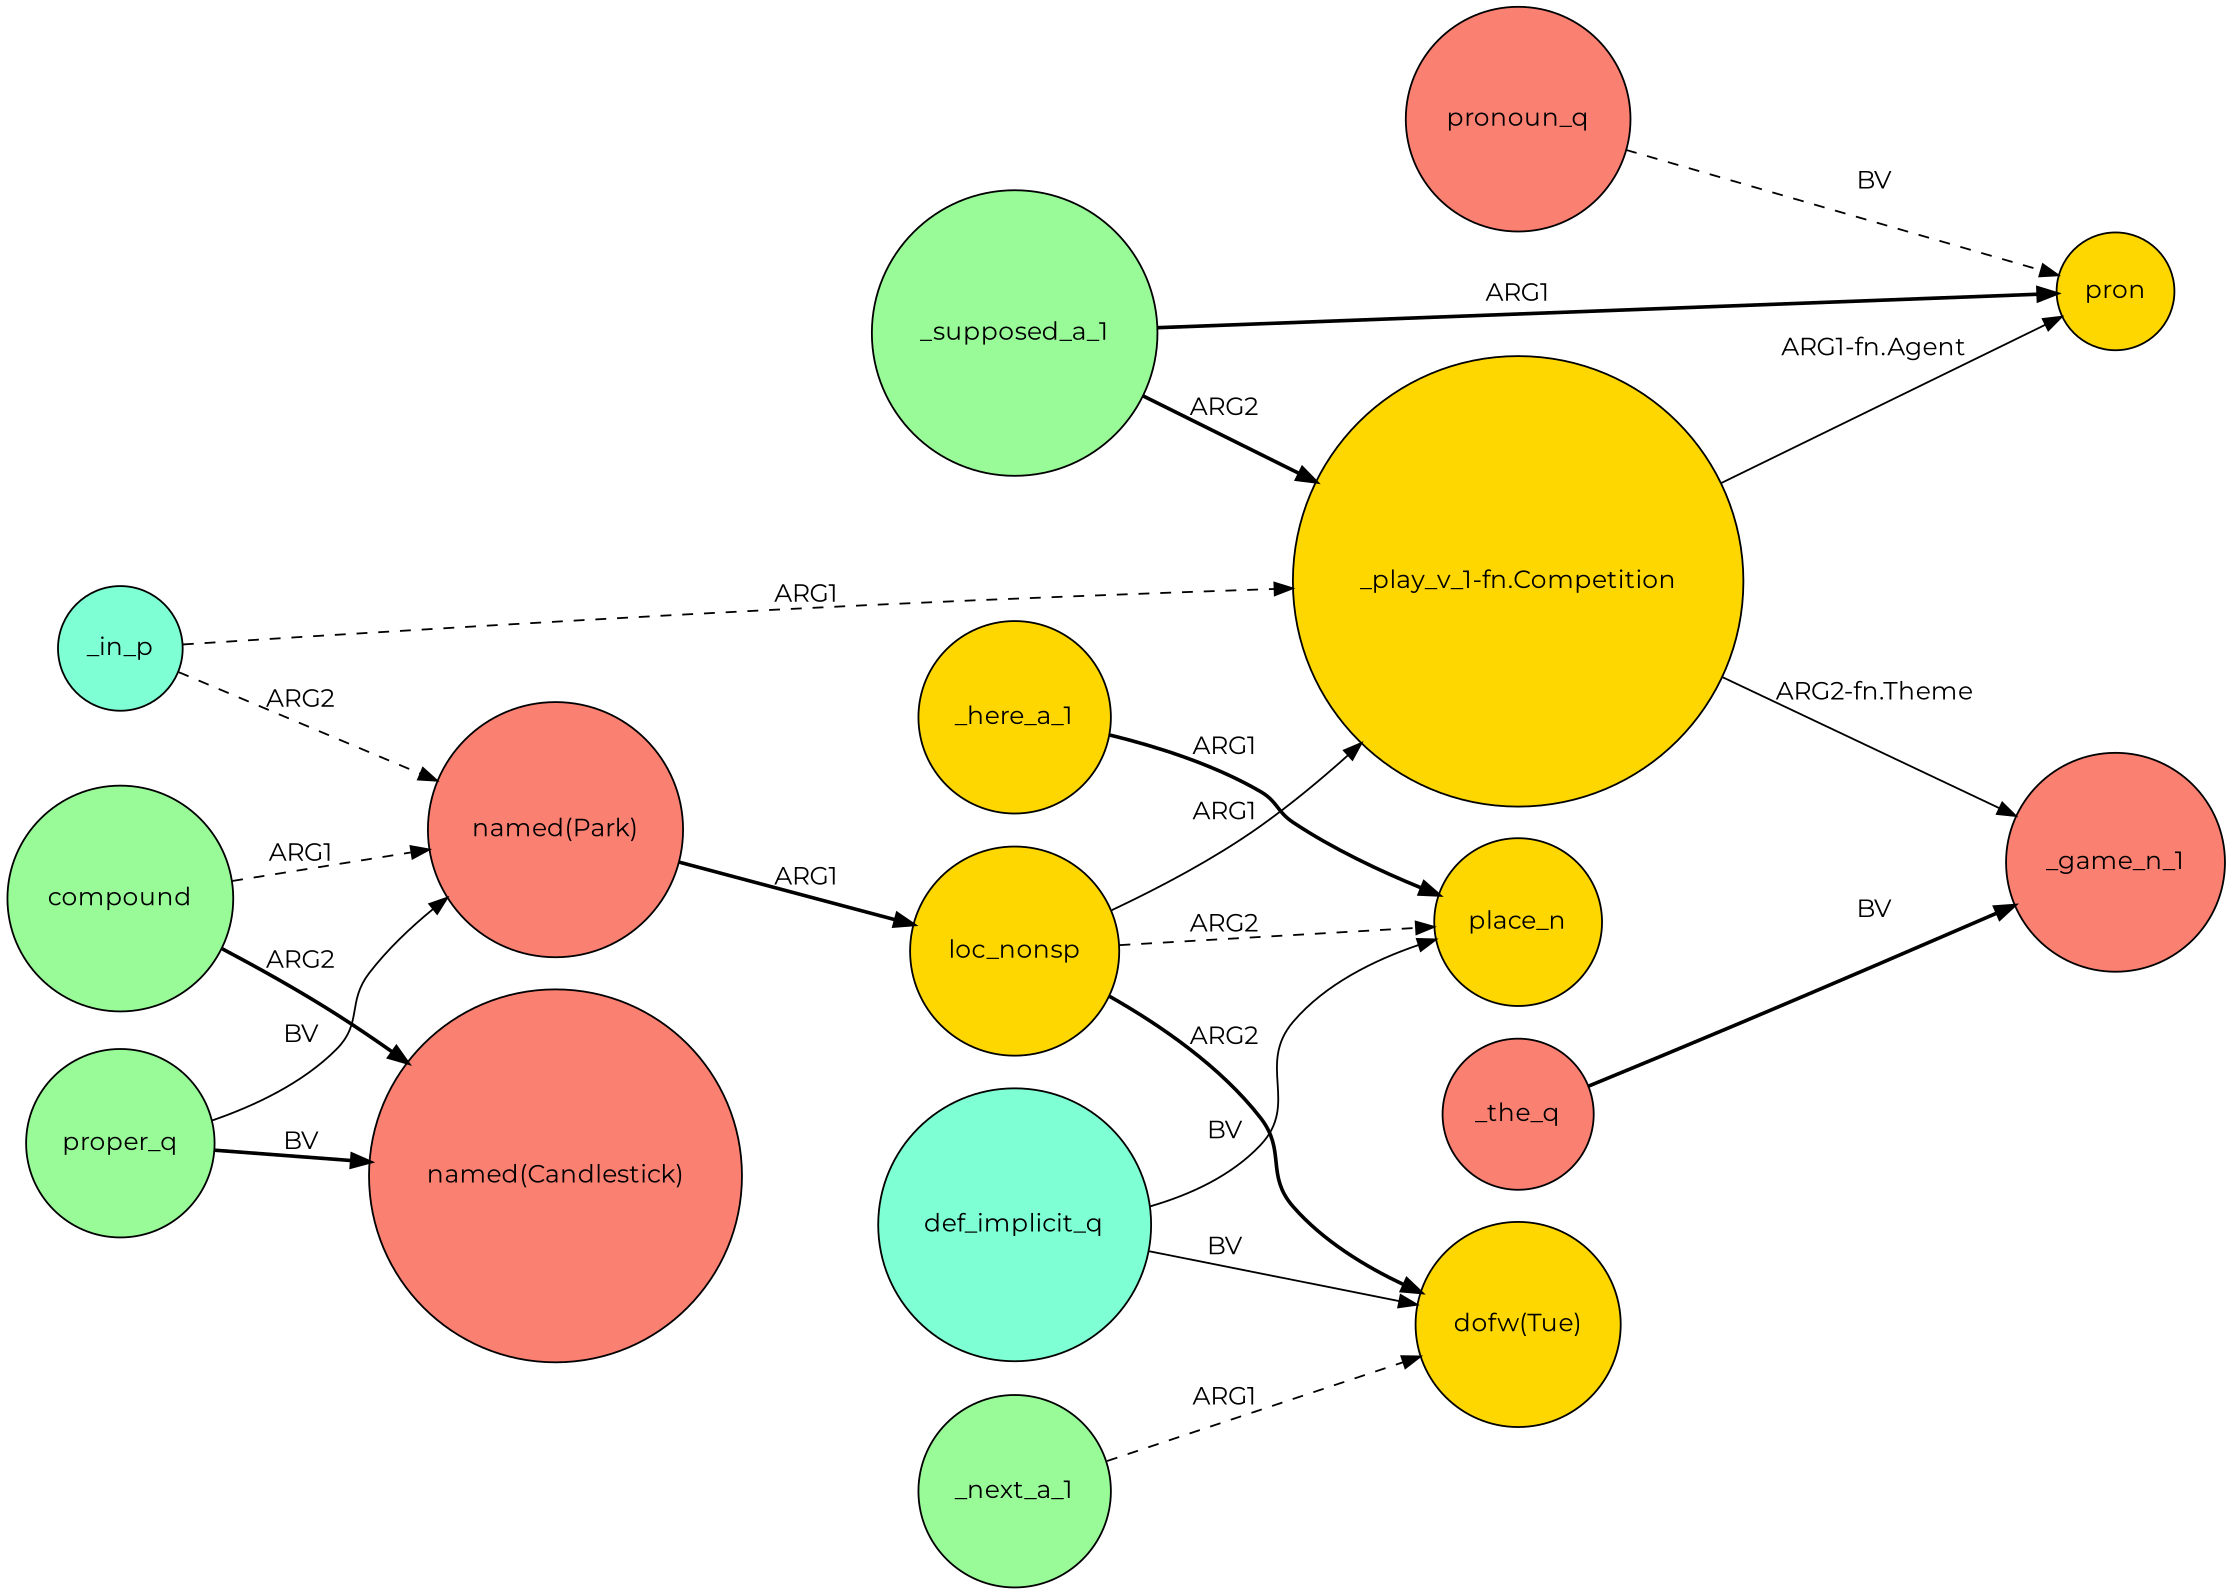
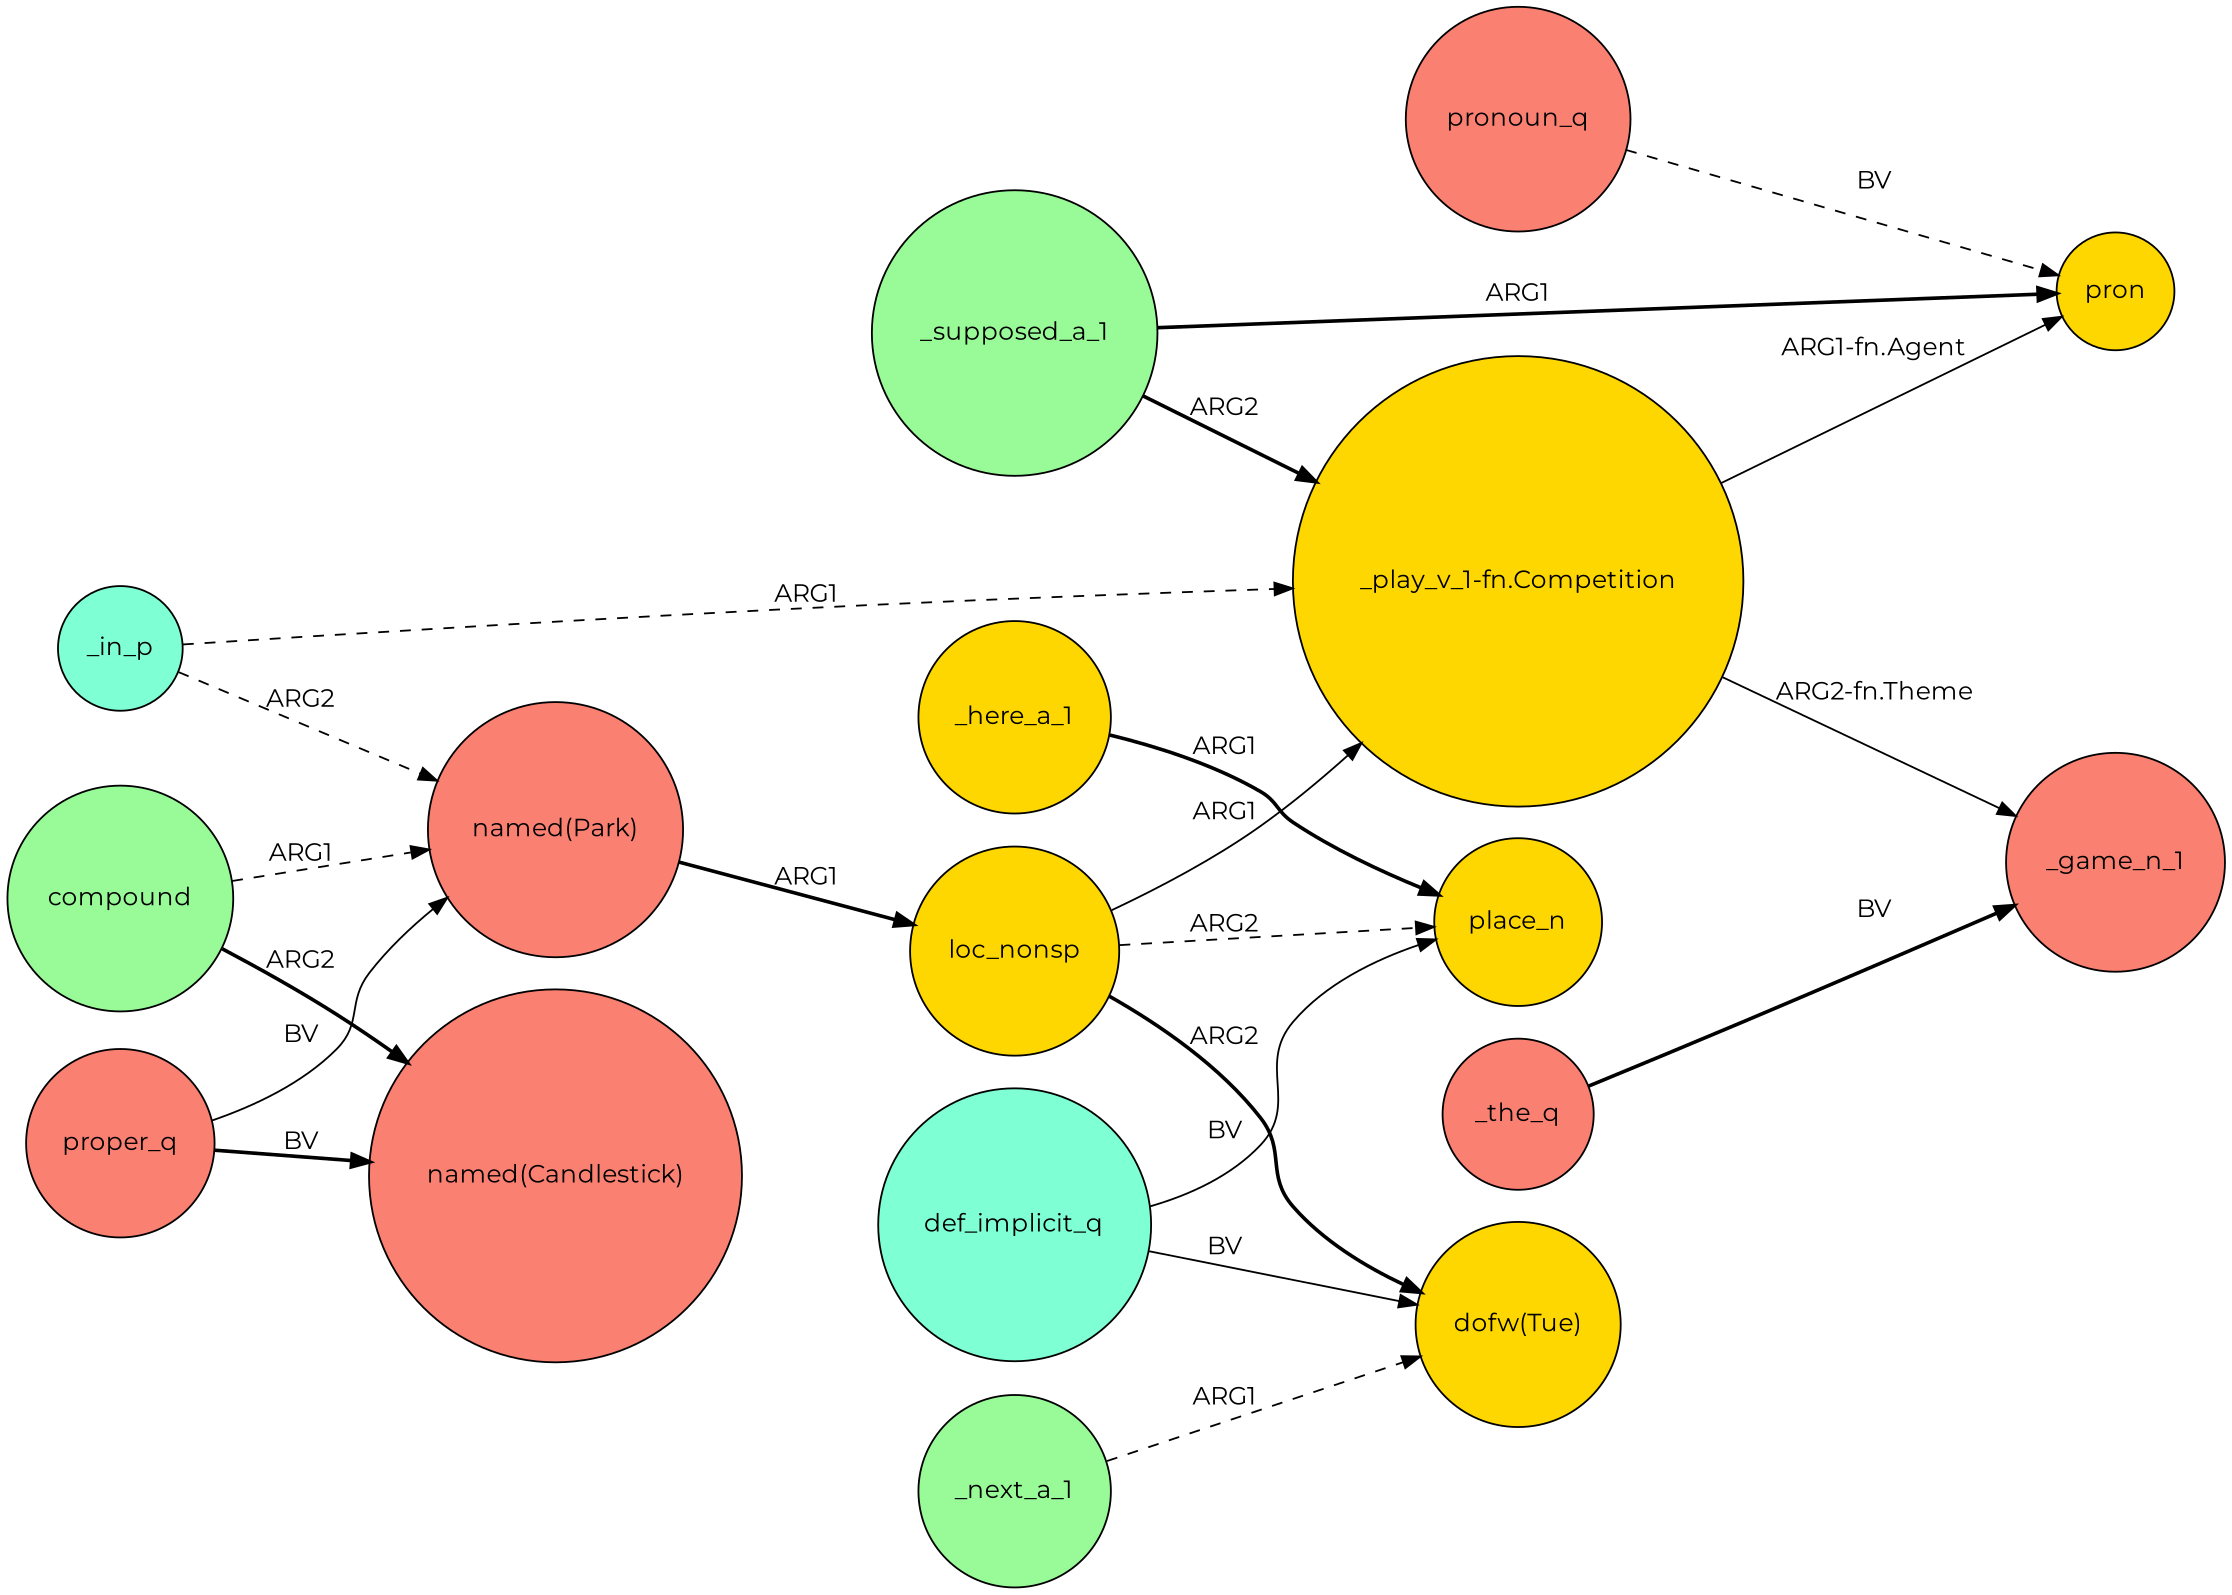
node "proper_q": fillcolor palegreen -> salmon
